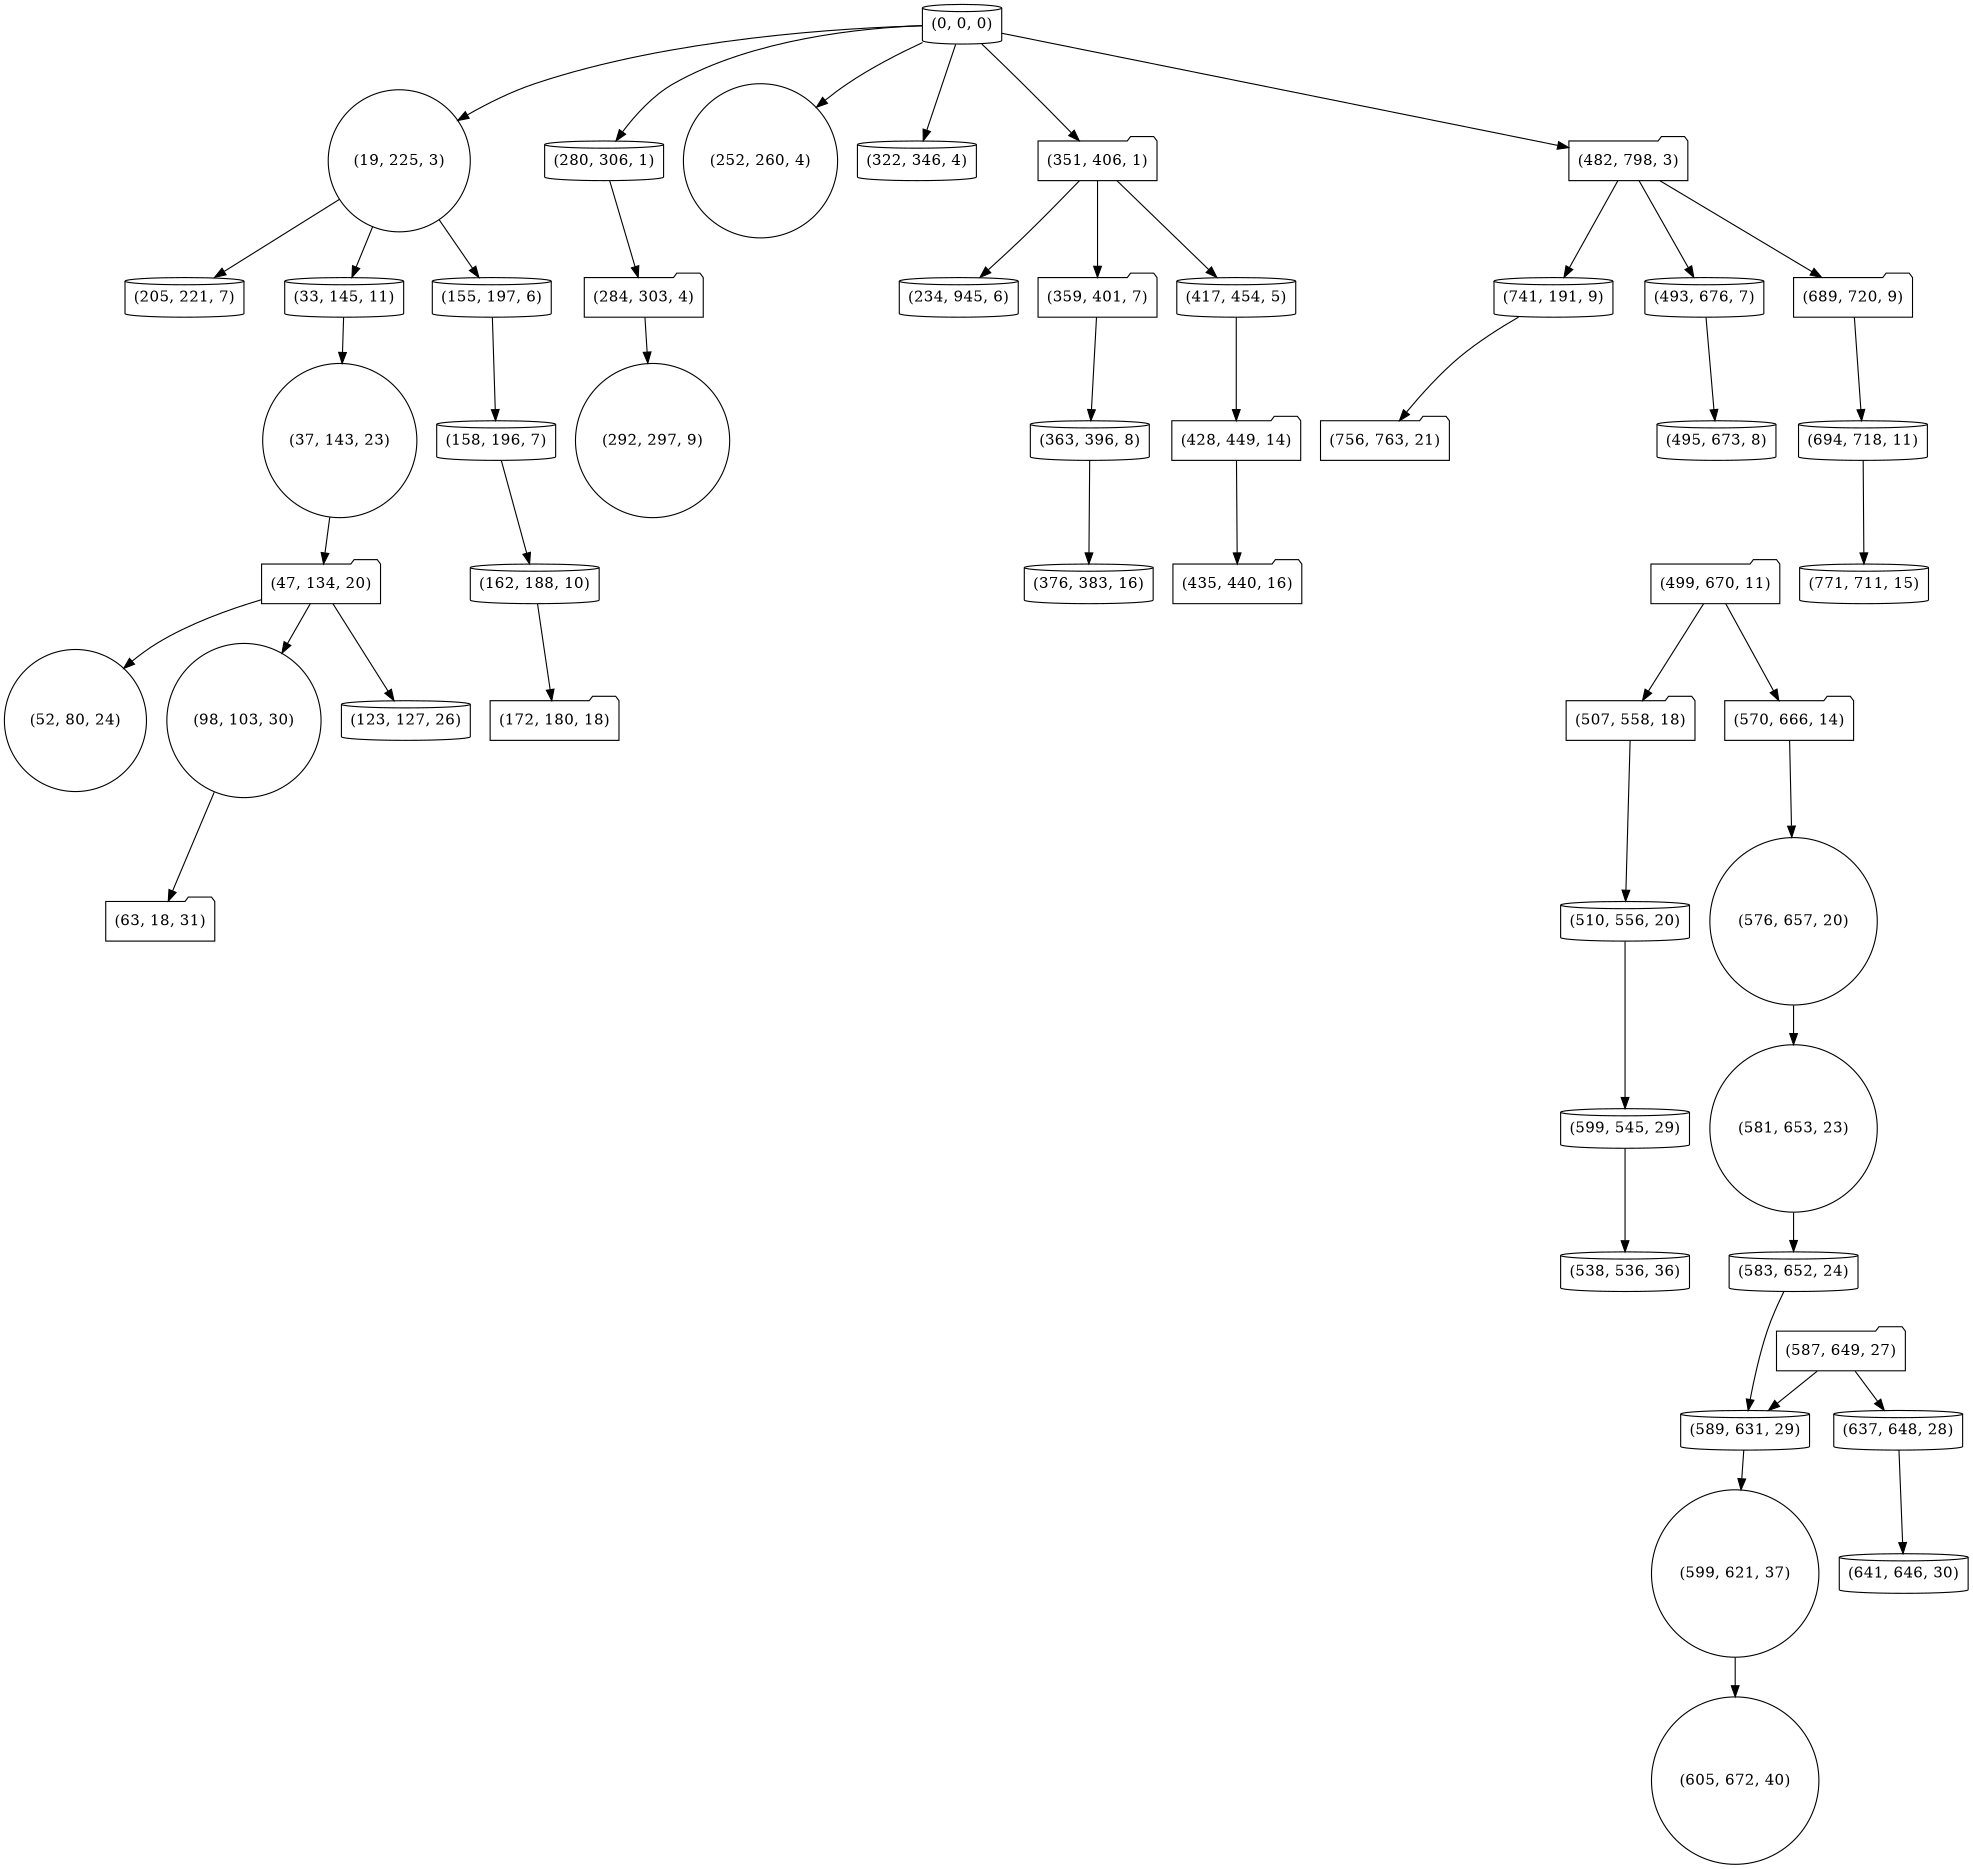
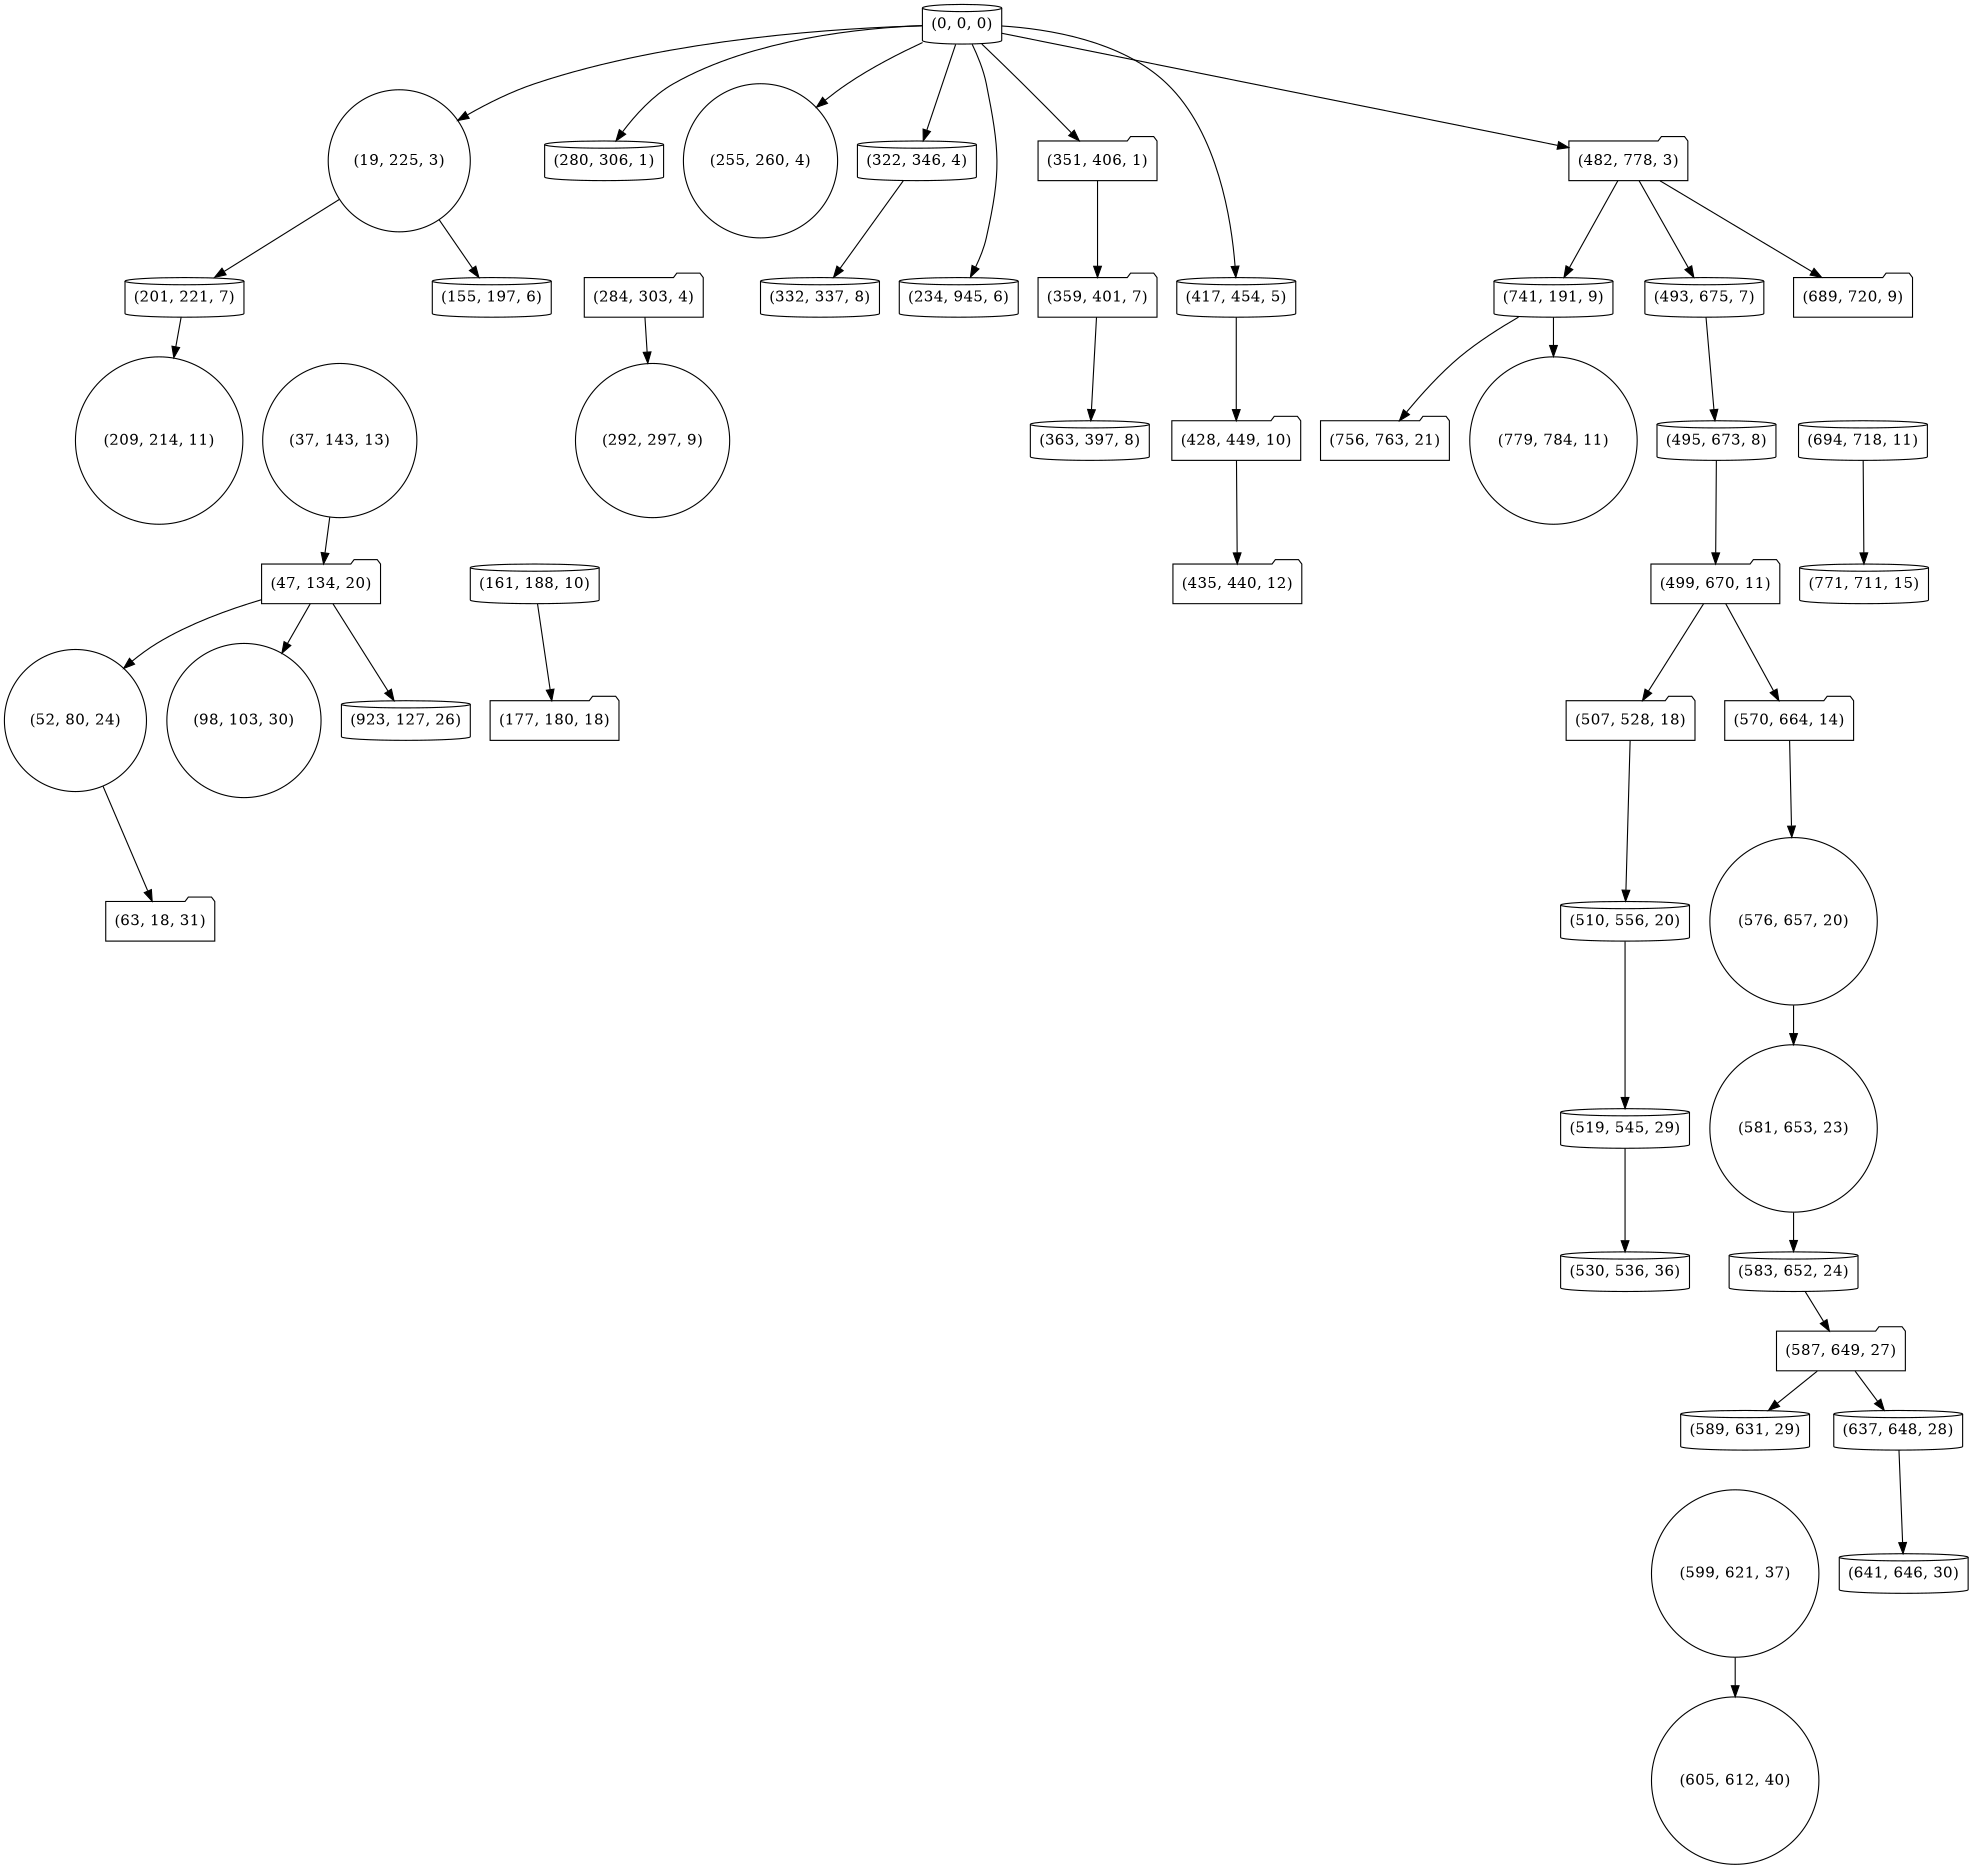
node "(252, 260, 4)": label "(252, 260, 4)" -> "(255, 260, 4)"
node "(482, 798, 3)": label "(482, 798, 3)" -> "(482, 778, 3)"
edge "(280, 306, 1)" -> "(284, 303, 4)": removed
edge "(351, 406, 1)" -> "(417, 454, 5)": now "(0, 0, 0)" -> "(417, 454, 5)"
edge "(351, 406, 1)" -> "(234, 945, 6)": now "(0, 0, 0)" -> "(234, 945, 6)"
node "(205, 221, 7)": label "(205, 221, 7)" -> "(201, 221, 7)"
node "(33, 145, 11)": removed
node "(332, 337, 8)": added
node "(493, 676, 7)": label "(493, 676, 7)" -> "(493, 675, 7)"
edge "(689, 720, 9)" -> "(694, 718, 11)": removed
node "(209, 214, 11)": added
node "(37, 143, 23)": label "(37, 143, 23)" -> "(37, 143, 13)"
node "(158, 196, 7)": removed
node "(363, 396, 8)": label "(363, 396, 8)" -> "(363, 397, 8)"
node "(428, 449, 14)": label "(428, 449, 14)" -> "(428, 449, 10)"
node "(779, 784, 11)": added
edge "(495, 673, 8)" -> "(499, 670, 11)": added
node "(162, 188, 10)": label "(162, 188, 10)" -> "(161, 188, 10)"
node "(376, 383, 16)": removed
node "(435, 440, 16)": label "(435, 440, 16)" -> "(435, 440, 12)"
node "(123, 127, 26)": label "(123, 127, 26)" -> "(923, 127, 26)"
node "(172, 180, 18)": label "(172, 180, 18)" -> "(177, 180, 18)"
node "(507, 558, 18)": label "(507, 558, 18)" -> "(507, 528, 18)"
node "(570, 666, 14)": label "(570, 666, 14)" -> "(570, 664, 14)"
edge "(98, 103, 30)" -> "(63, 18, 31)": now "(52, 80, 24)" -> "(63, 18, 31)"
node "(599, 545, 29)": label "(599, 545, 29)" -> "(519, 545, 29)"
node "(538, 536, 36)": label "(538, 536, 36)" -> "(530, 536, 36)"
edge "(583, 652, 24)" -> "(589, 631, 29)": now "(583, 652, 24)" -> "(587, 649, 27)"
edge "(589, 631, 29)" -> "(599, 621, 37)": removed
node "(605, 672, 40)": label "(605, 672, 40)" -> "(605, 612, 40)"
